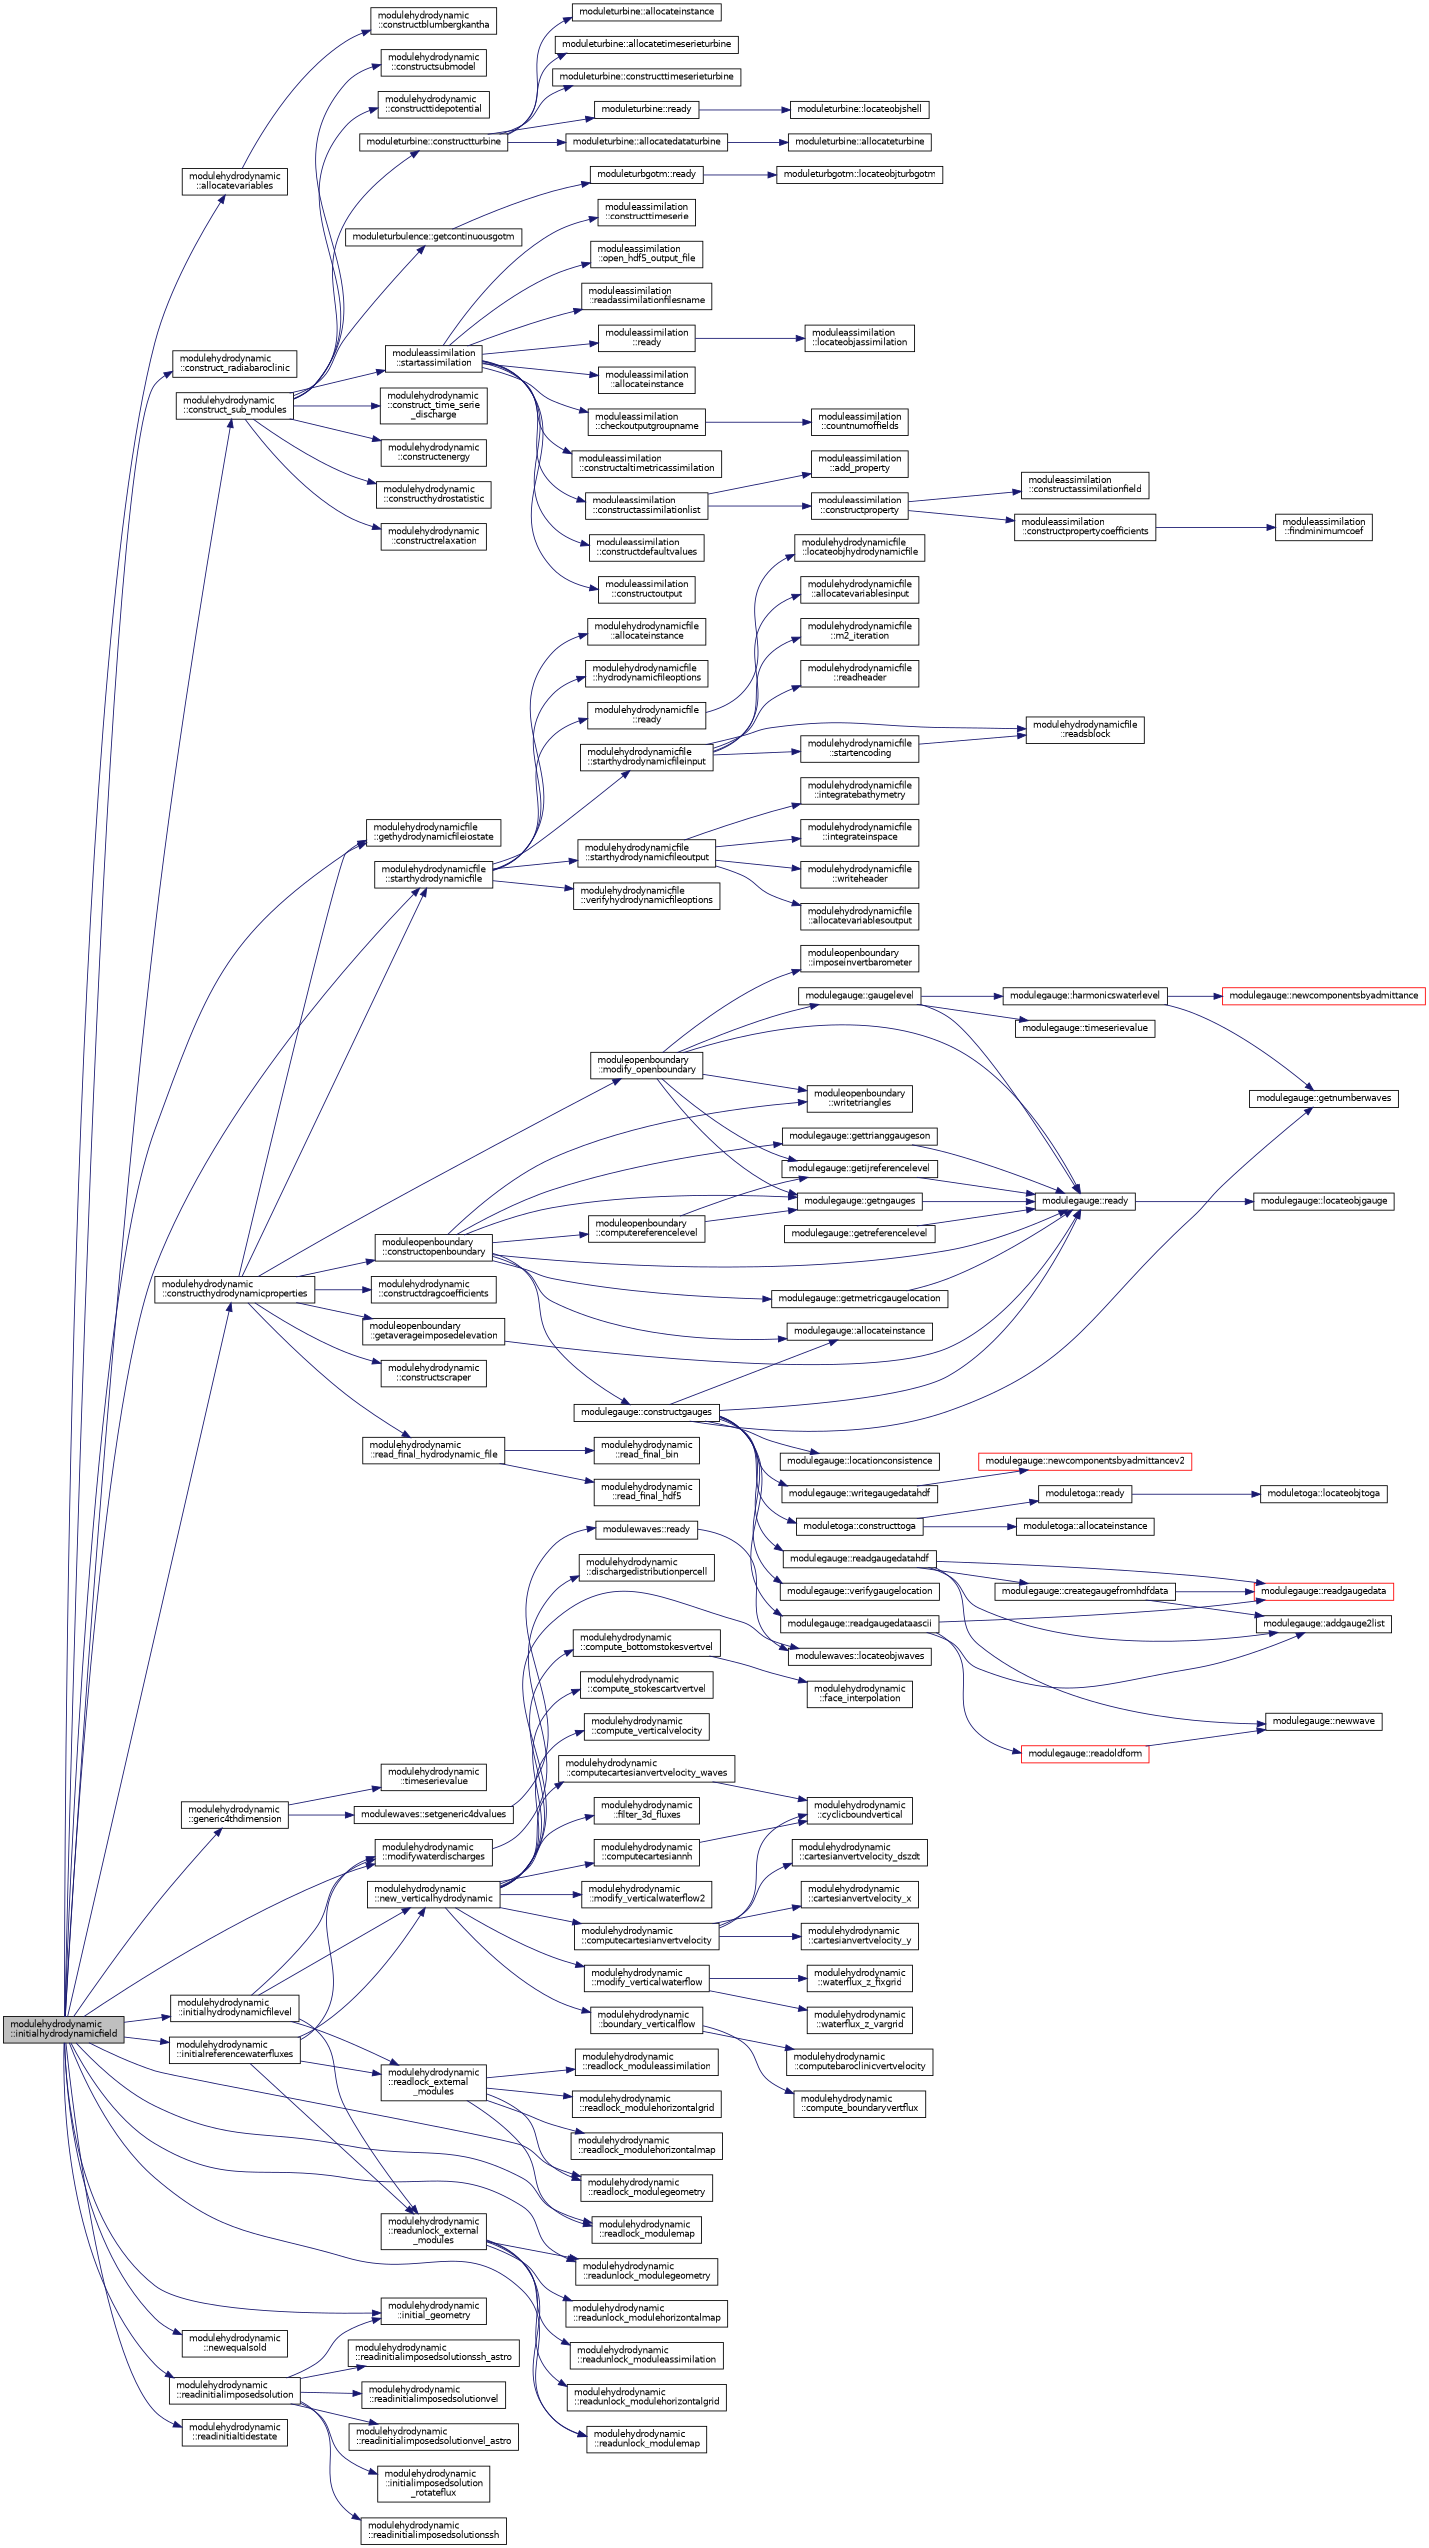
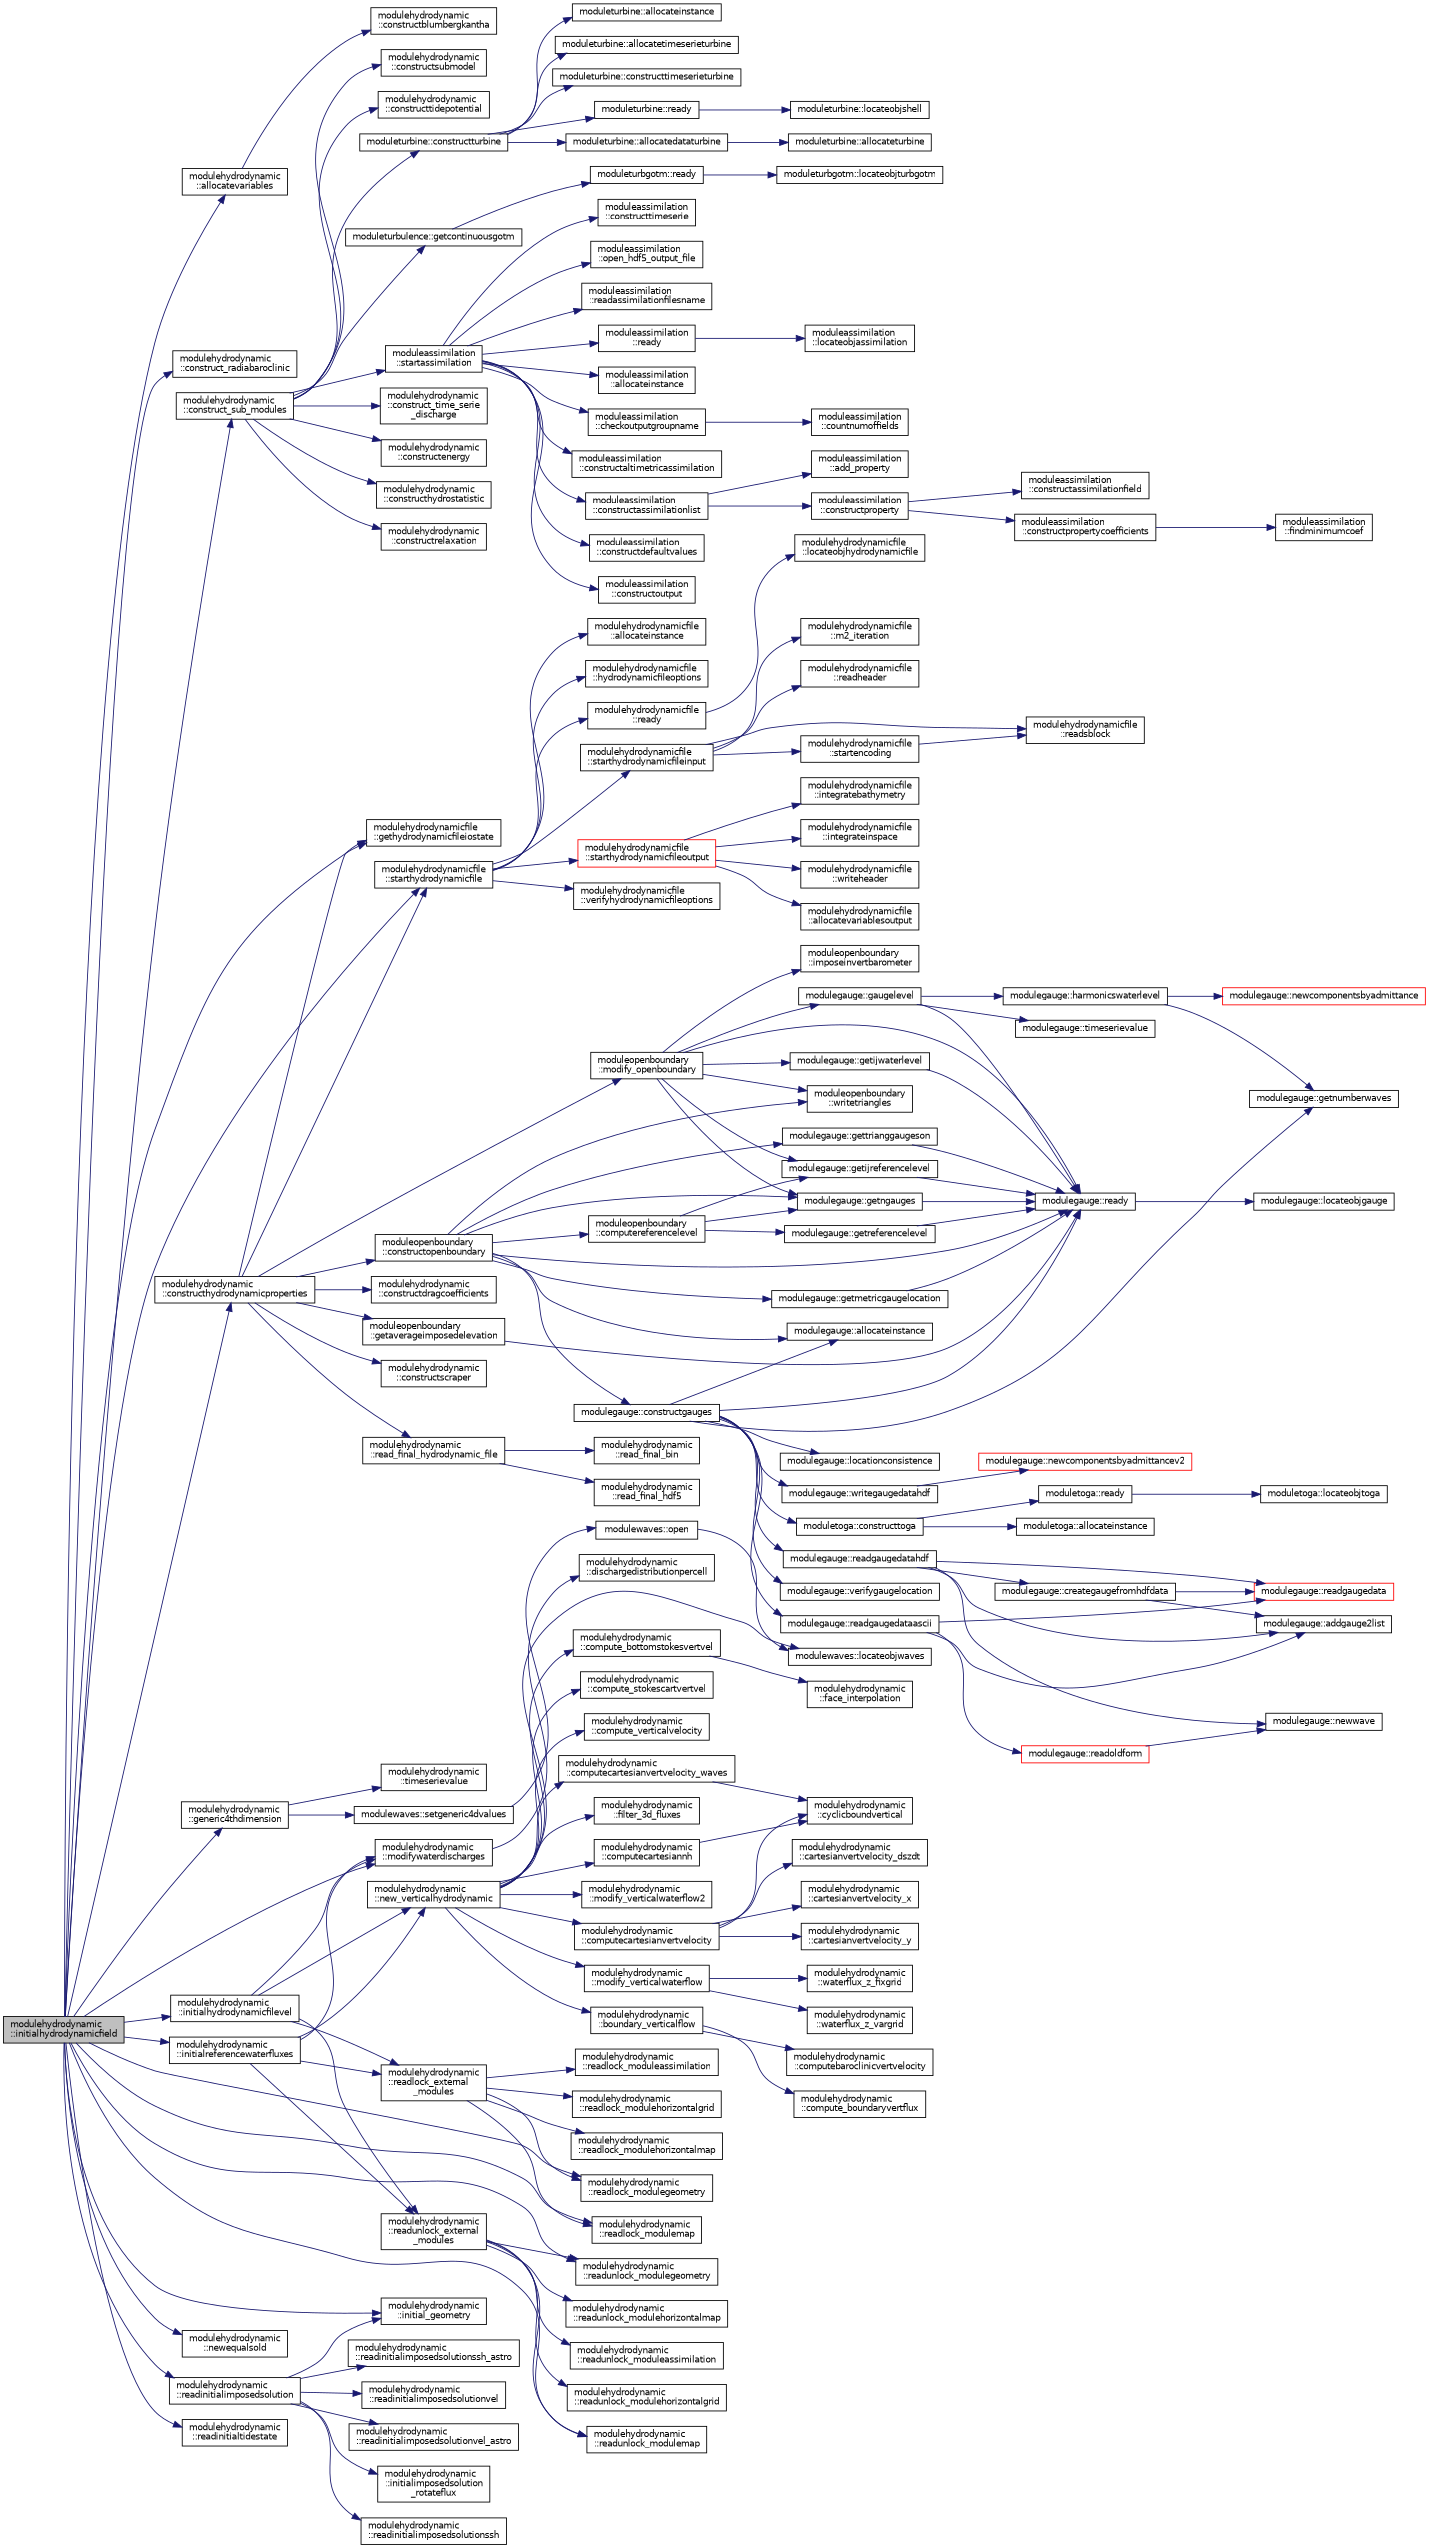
node "modulehydrodynamicfile ::allocatevariablesinput": removed
node "modulehydrodynamicfile ::starthydrodynamicfileoutput": color black -> red
node "modulegauge::getijwaterlevel": added
edge "moduleopenboundary ::computereferencelevel" -> "modulegauge::getreferencelevel": added
node "modulewaves::ready": label "modulewaves::ready" -> "modulewaves::open"
